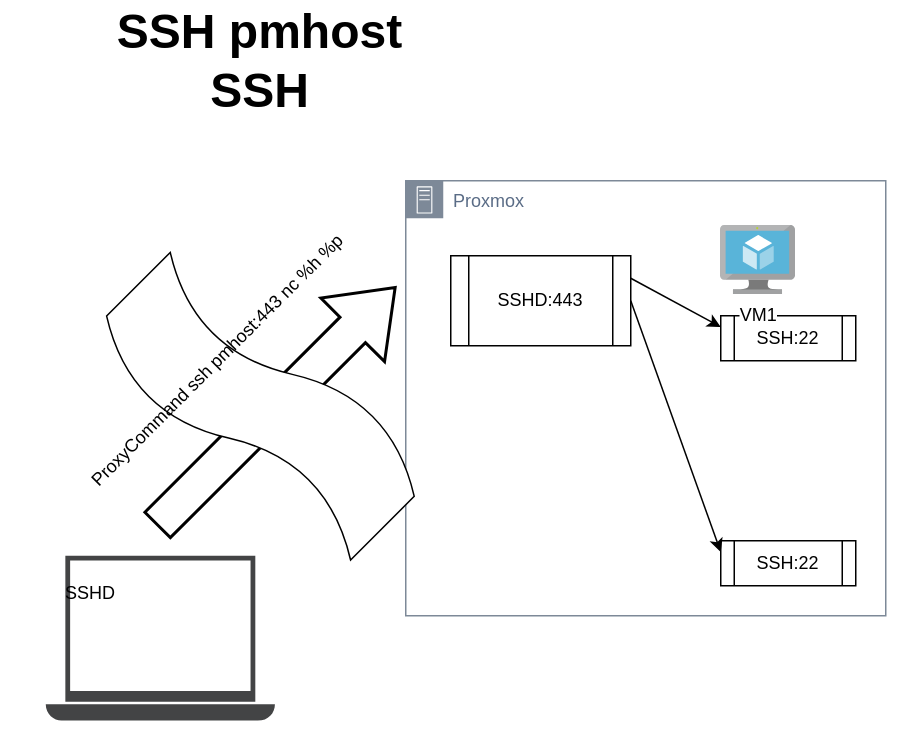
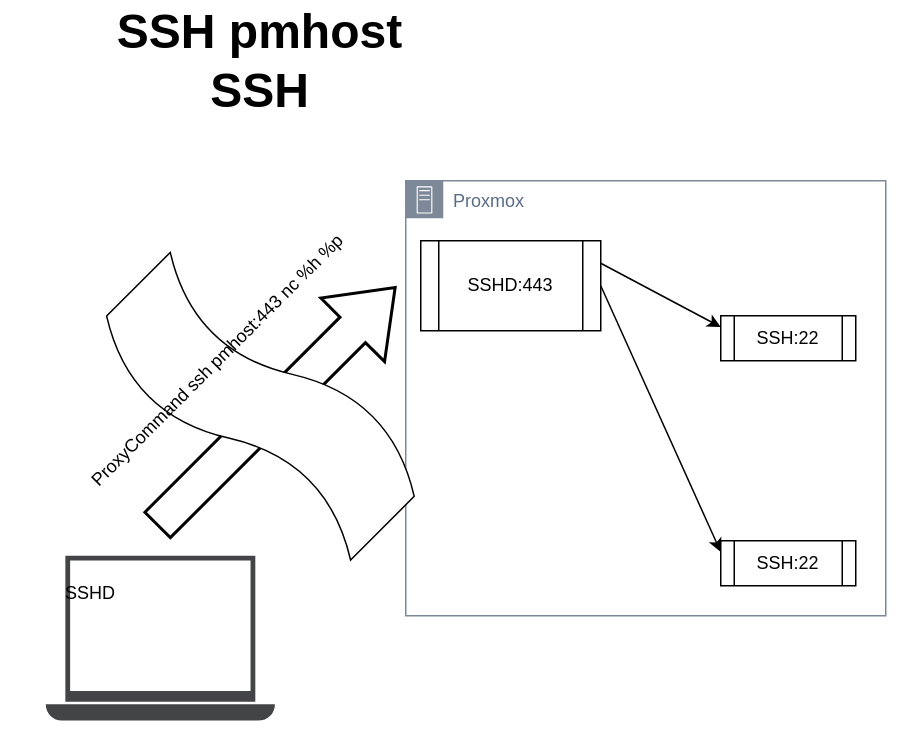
node "VM1": removed
node "SSHD:443": moved (541, 301) -> (511, 286)
